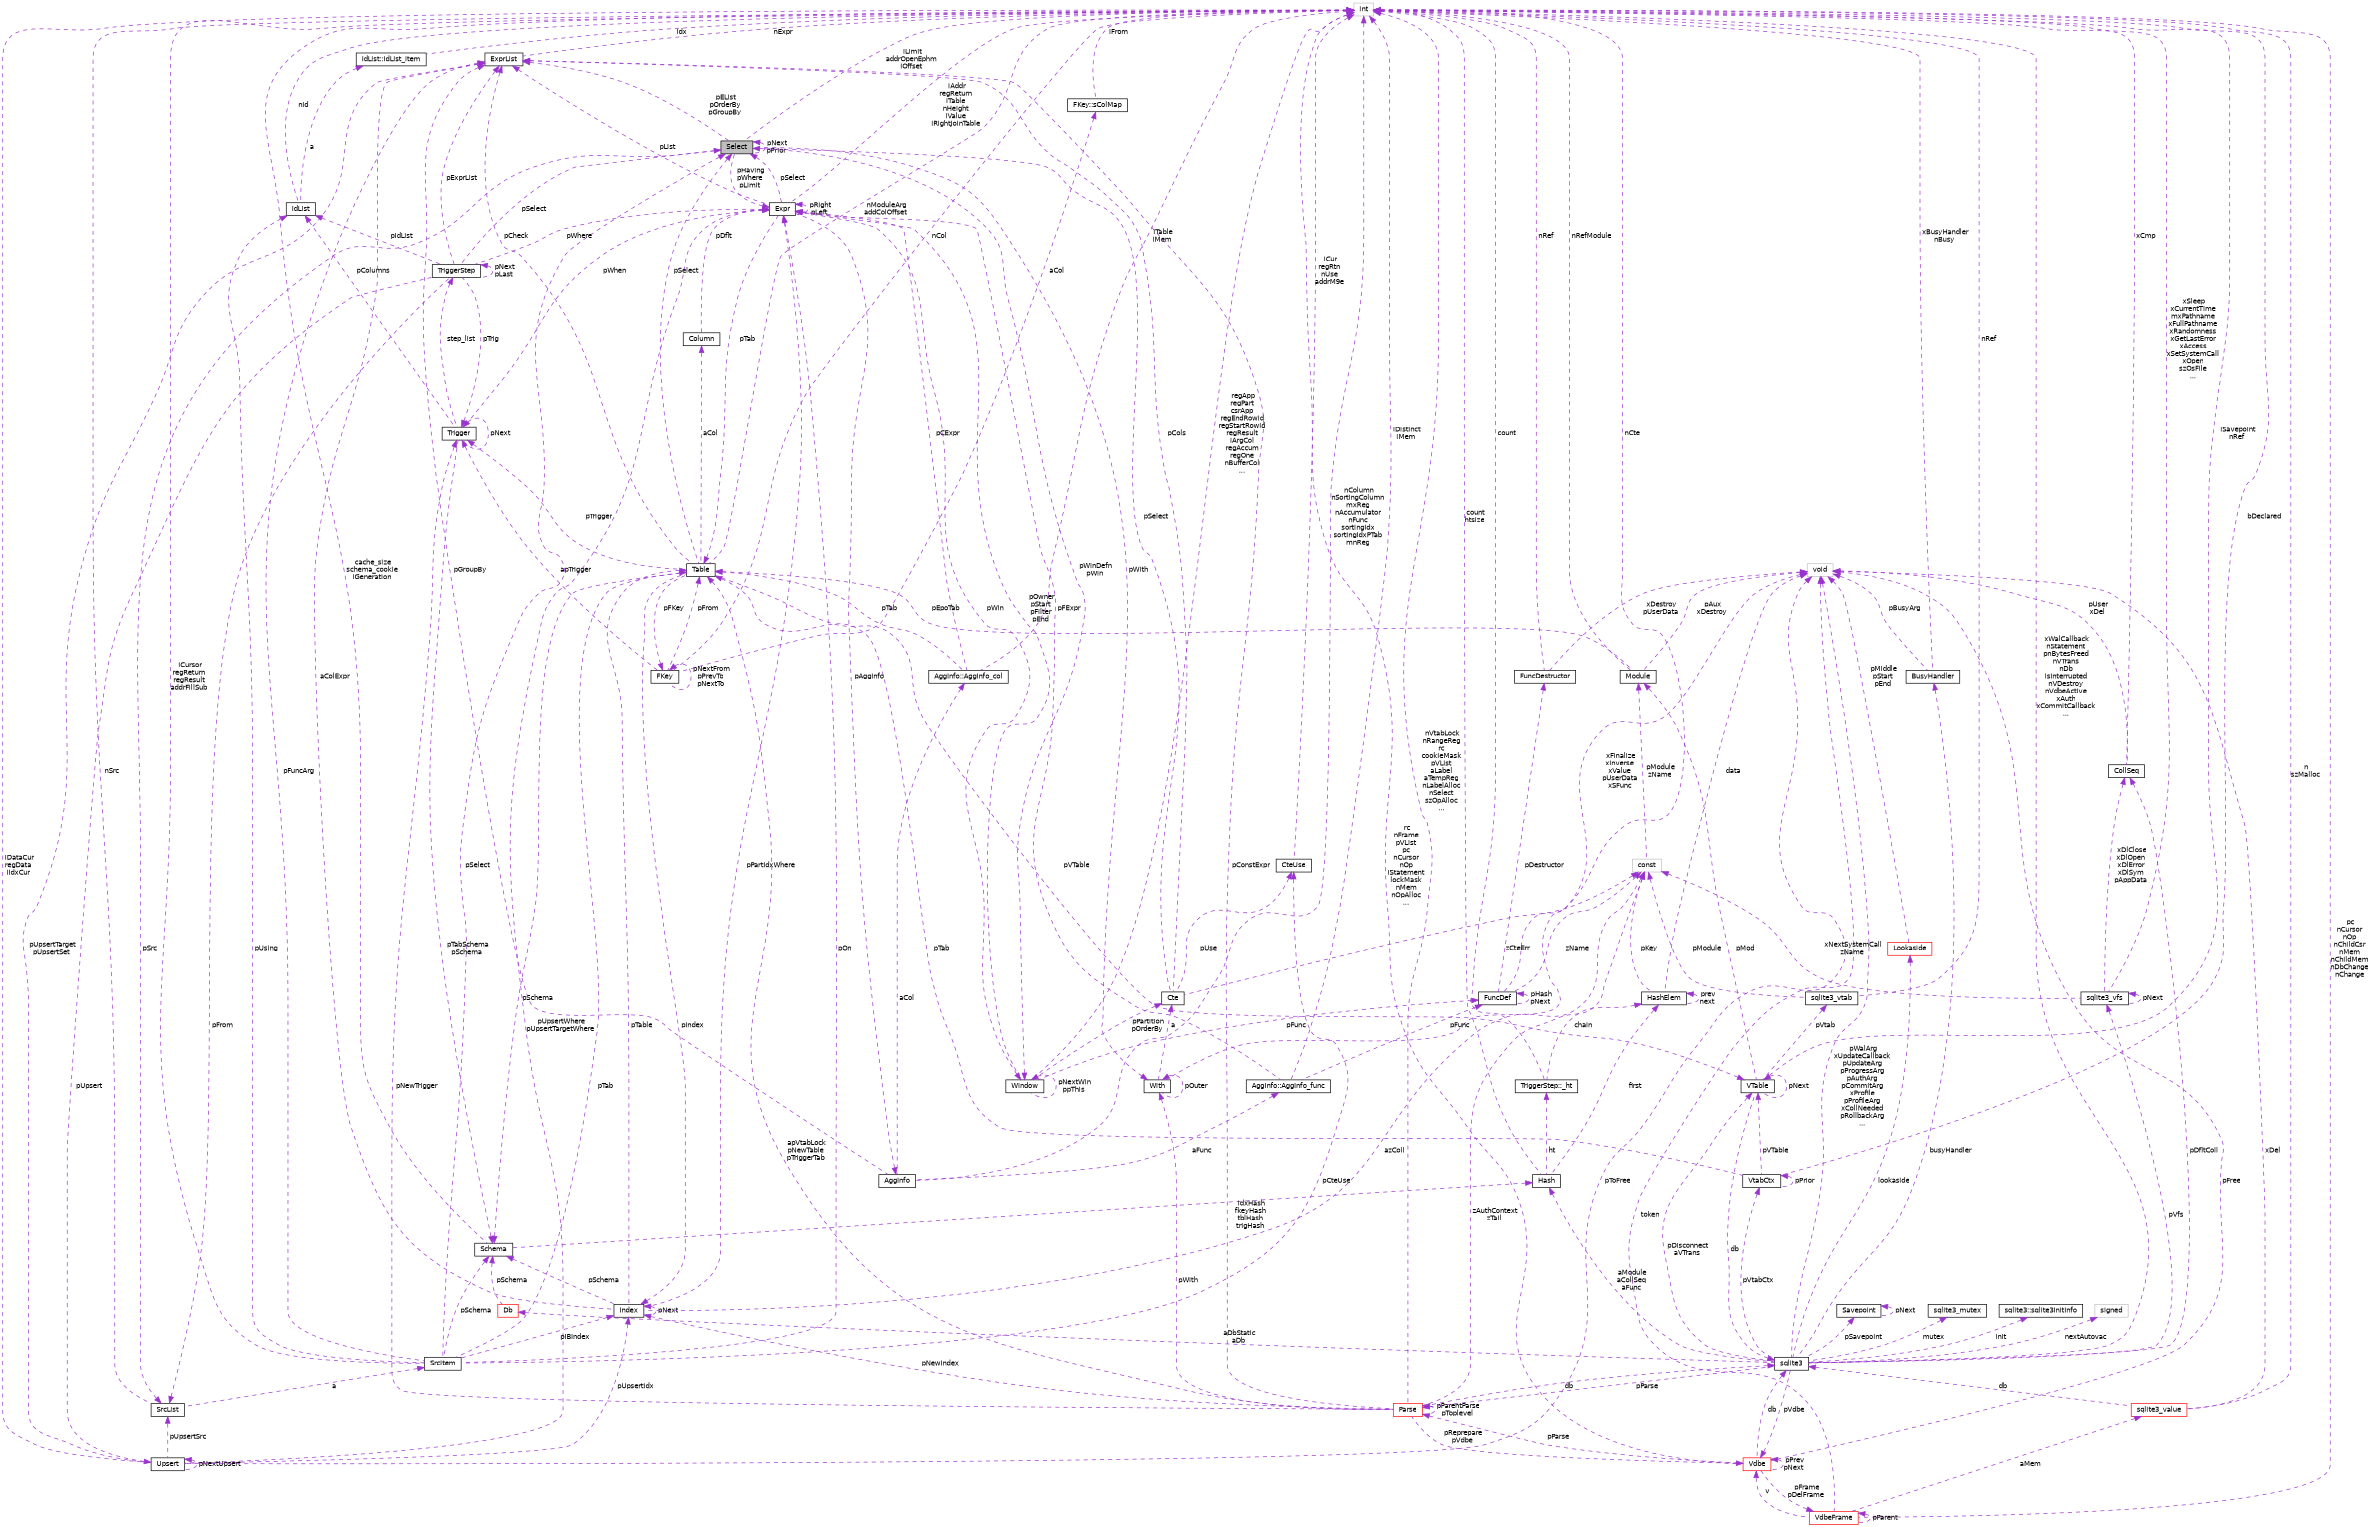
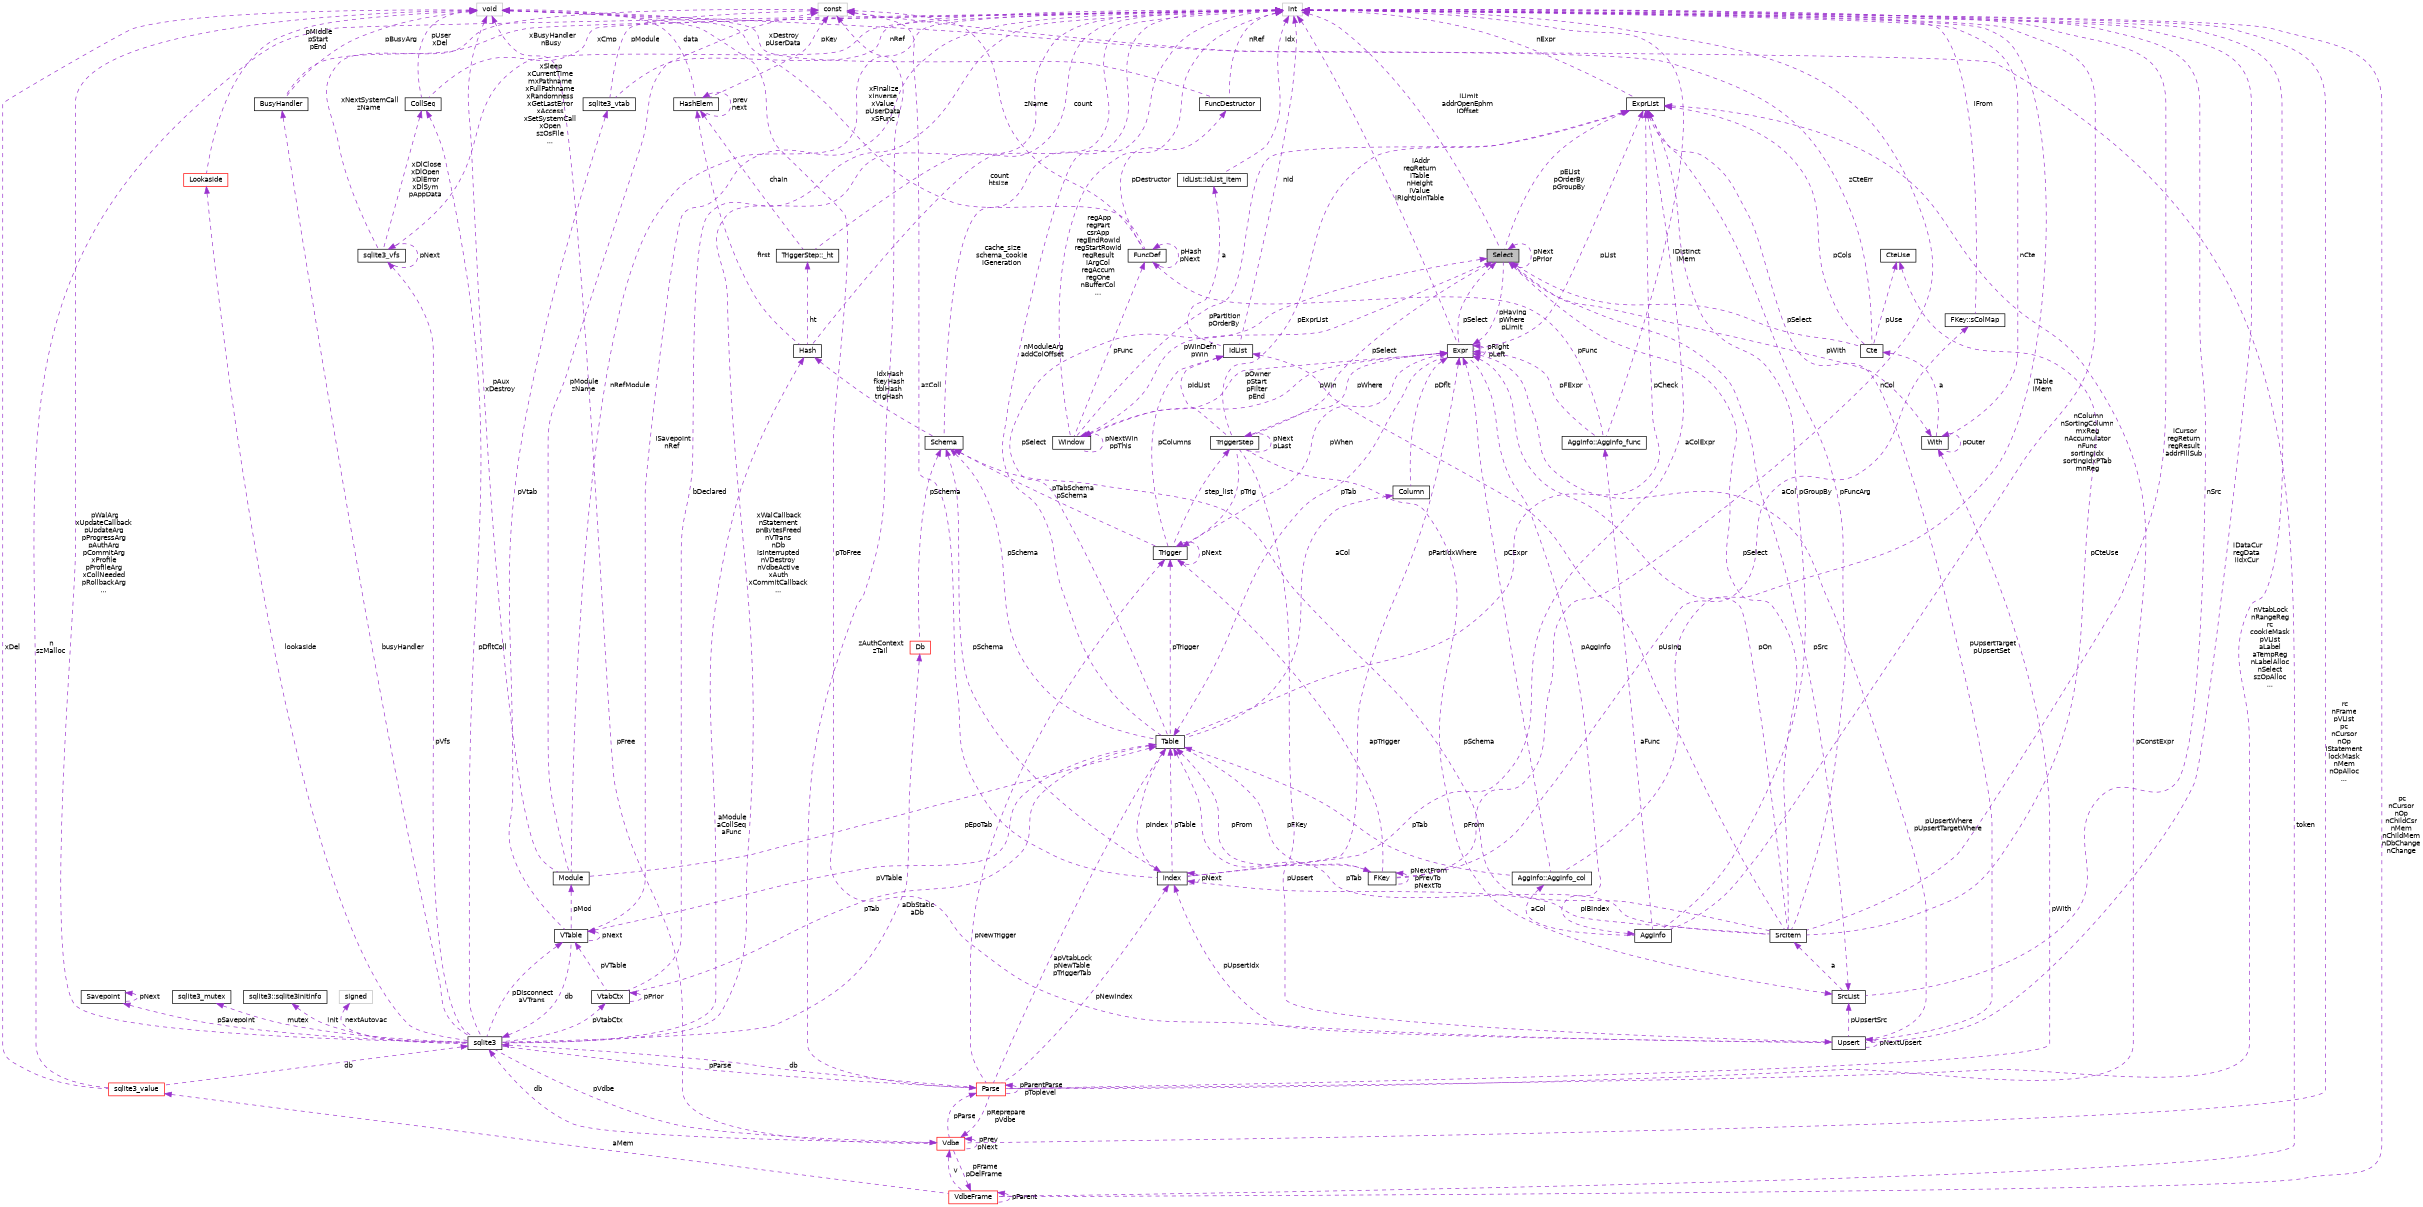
edge "CteUse" -> "int": removed, label "iCur regRtn nUse addrM9e"
edge "const" -> "Module": reversed
edge "Window" -> "Cte": now "Window" -> "ExprList"
